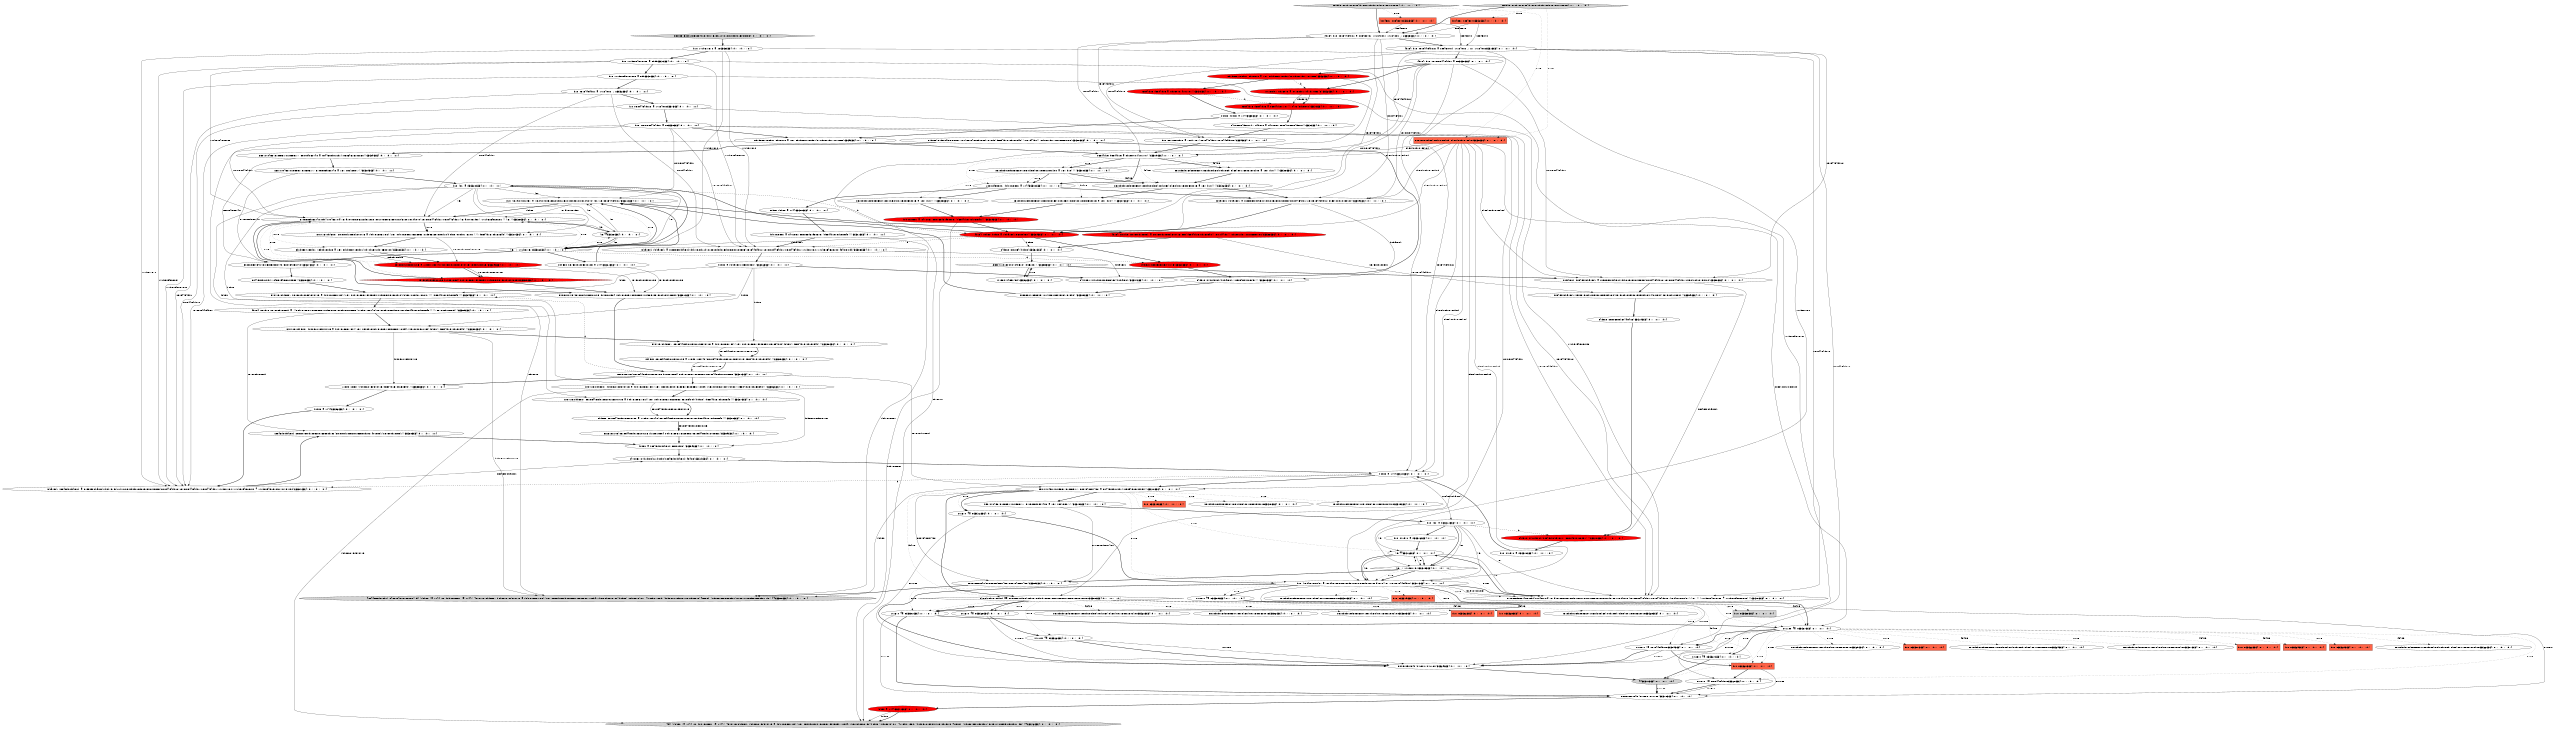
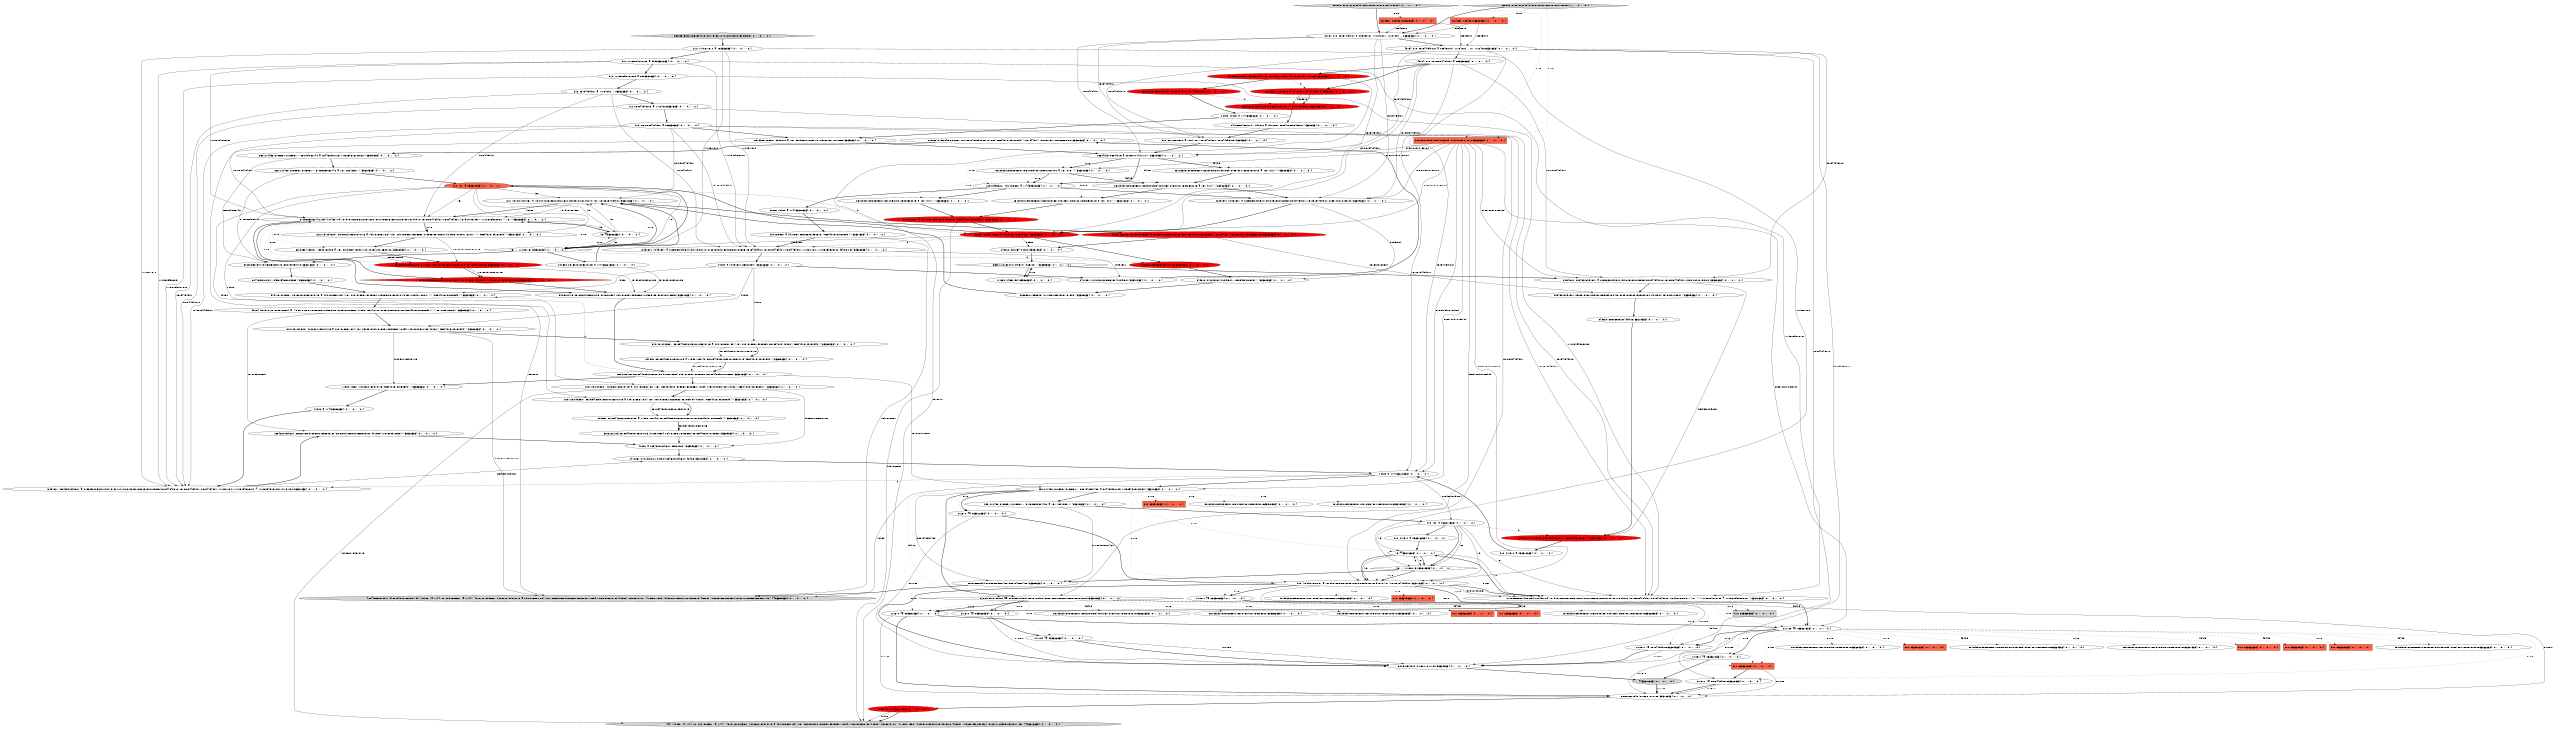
node "int key = 0@@@21@@@['1', '0', '1']": fillcolor white -> tomato
edge "sumExp *= parallelism2@@@59@@@['1', '1', '0']" -> "int c@@@62@@@['1', '1', '0']": style bold -> dotted
edge "sumAct += c@@@57@@@['1', '1', '0']" -> "{}@@@71@@@['1', '1', '0']": removed, label "true"
edge "sumExp += c@@@67@@@['1', '0', '0']" -> "assertEquals(sumExp,sumAct)@@@73@@@['1', '0', '0']": added, label "sumExp"
